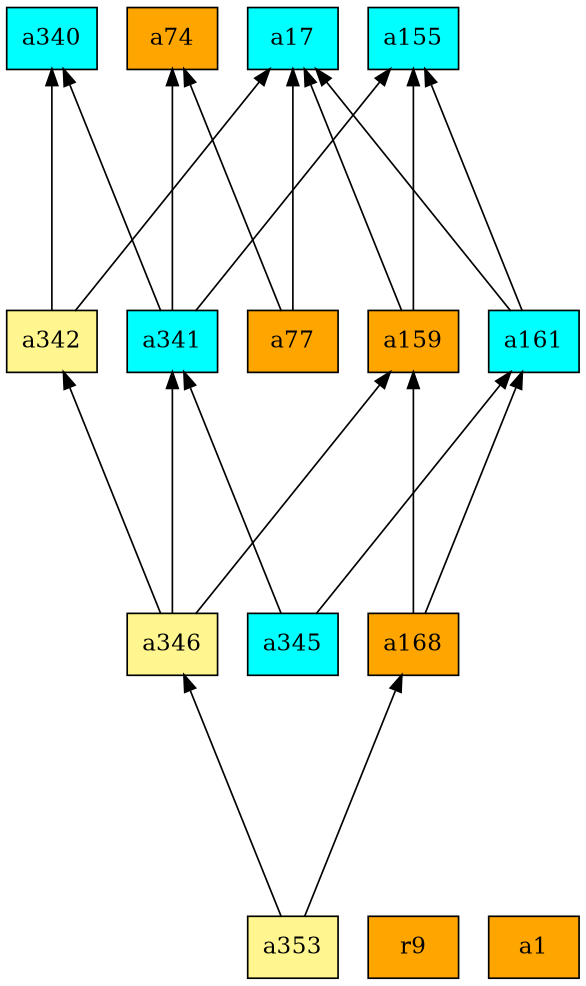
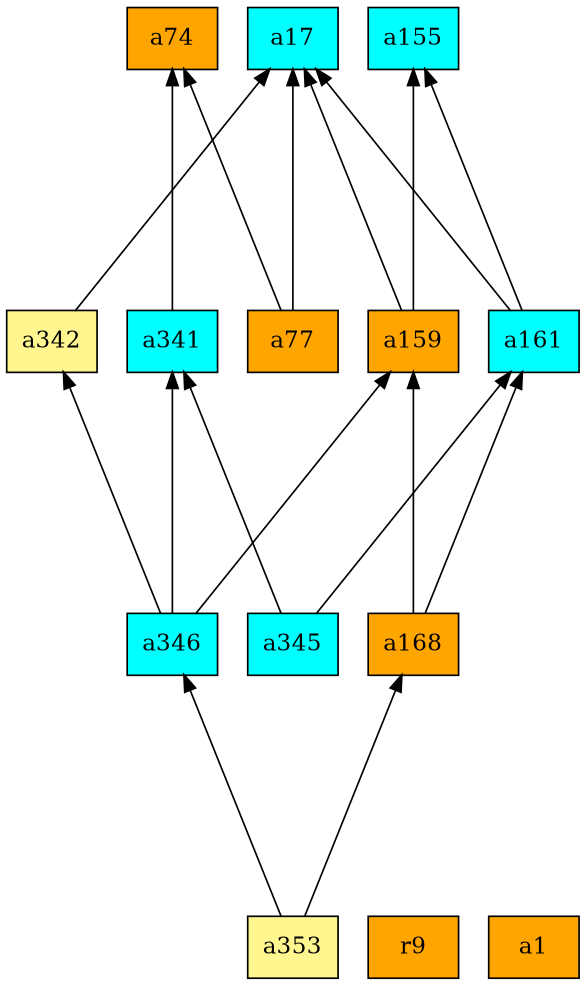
node "a340": removed
edge "a341" -> "a155": removed
node "a346": fillcolor khaki1 -> cyan
